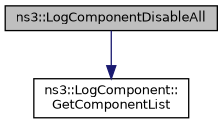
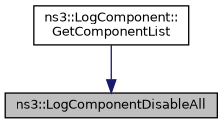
edge "ns3::LogComponentDisableAll" -> "ns3::LogComponent:: GetComponentList": reversed
